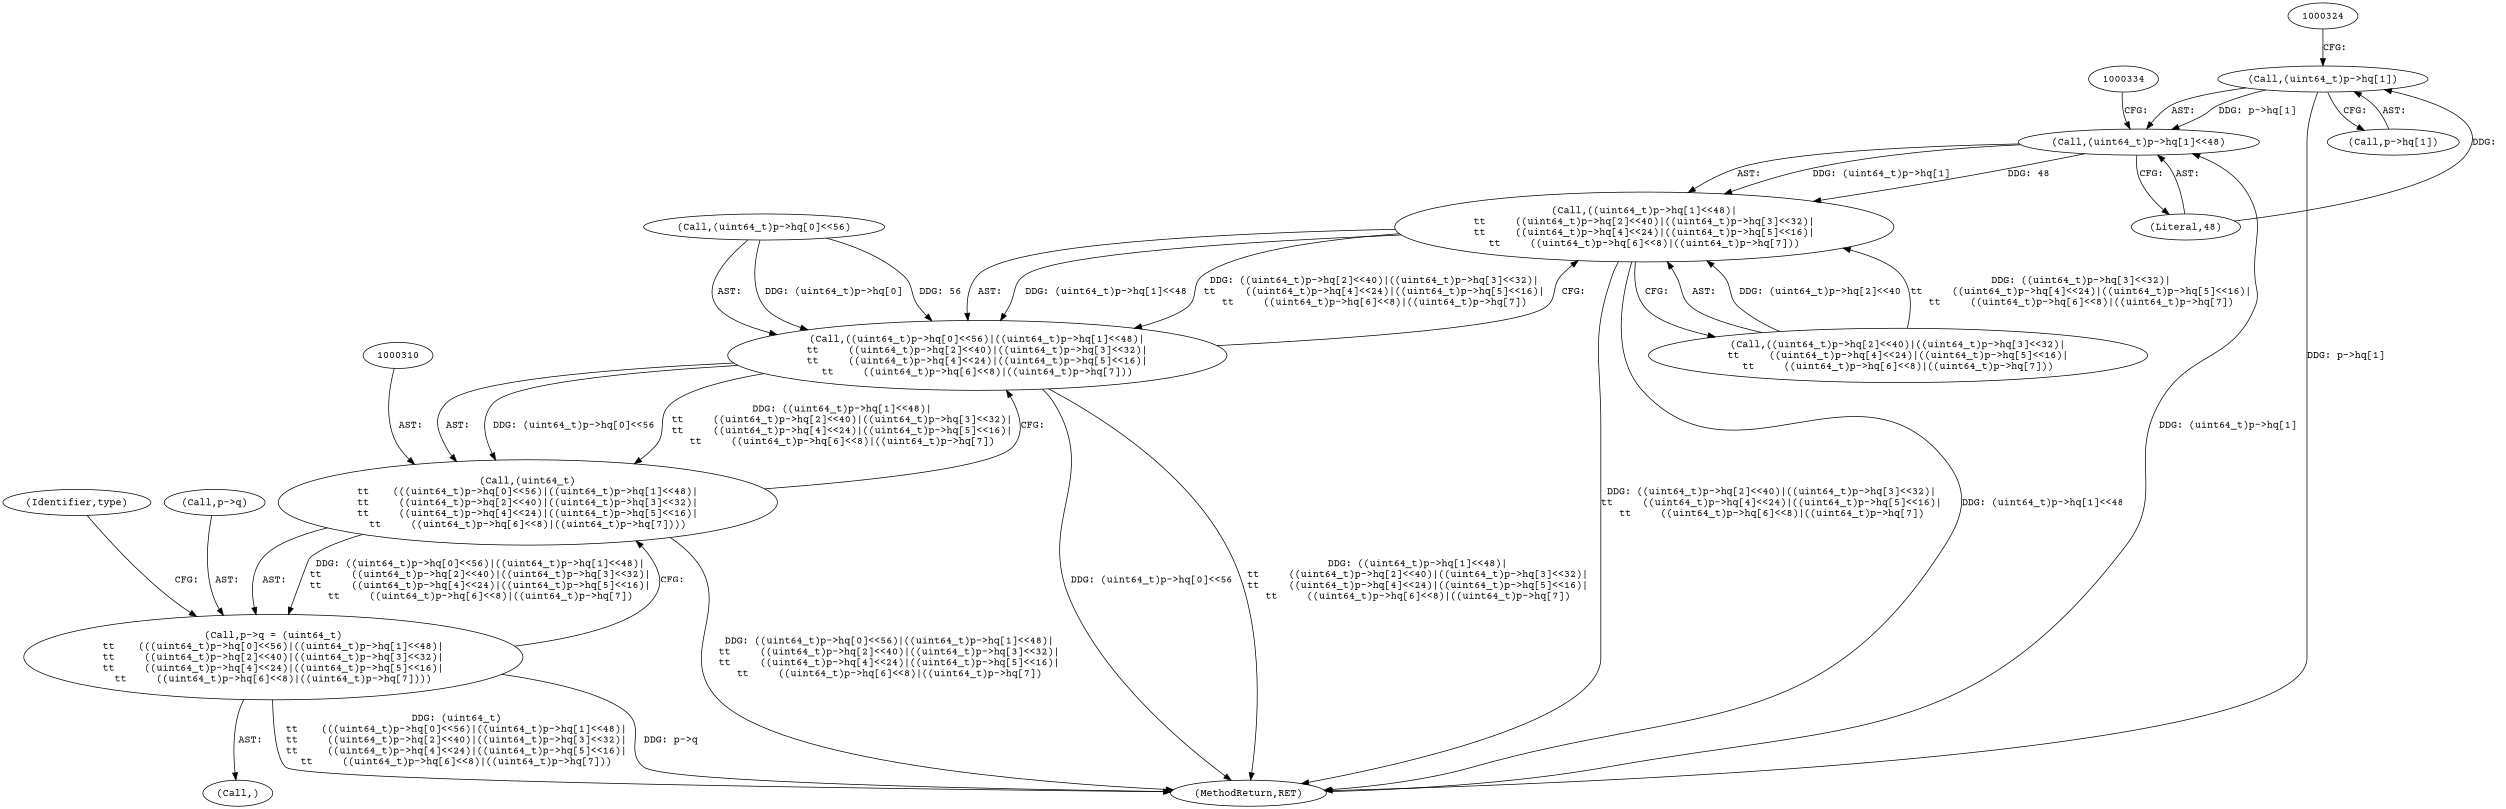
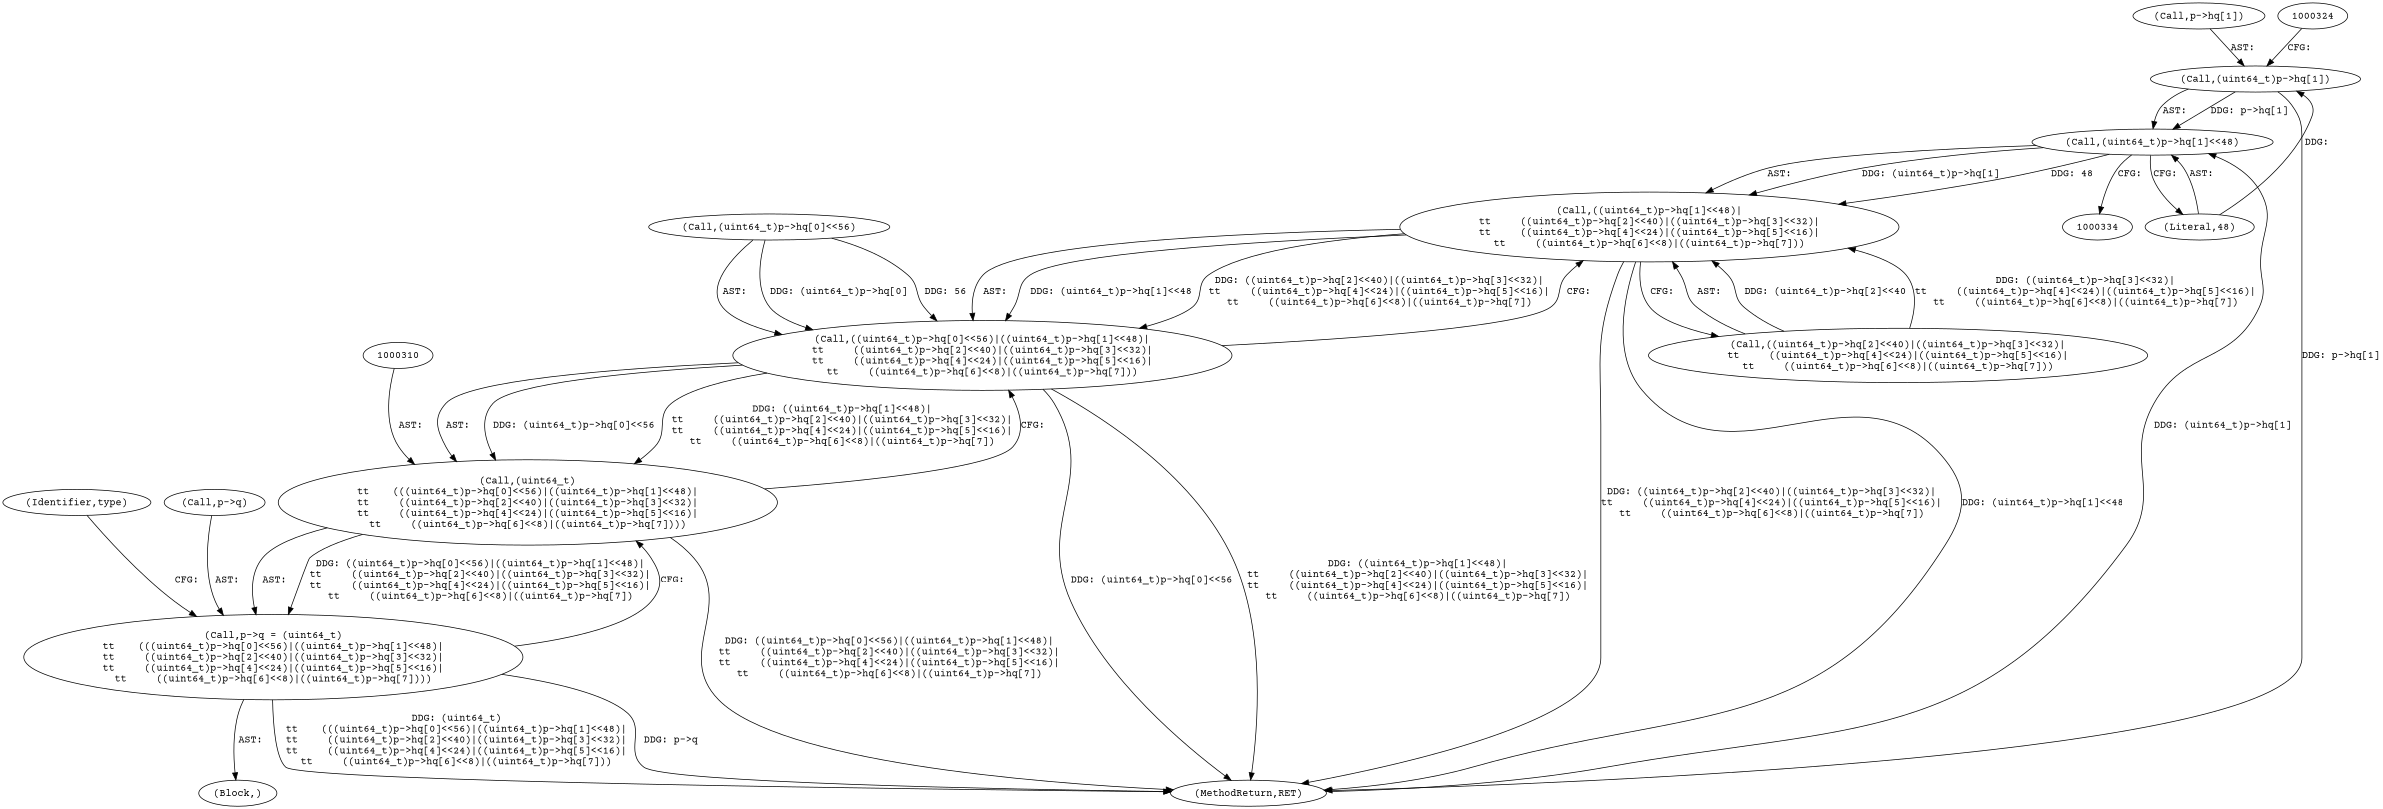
edge "1000334" -> "(Call,(uint64_t)p->hq[1]<<48)": reversed
edge "(Call,(uint64_t)p->hq[1])" -> "(Call,p->hq[1])": removed, label "CFG:"
node "(Call,)": label "(Call,)" -> "(Block,)"
